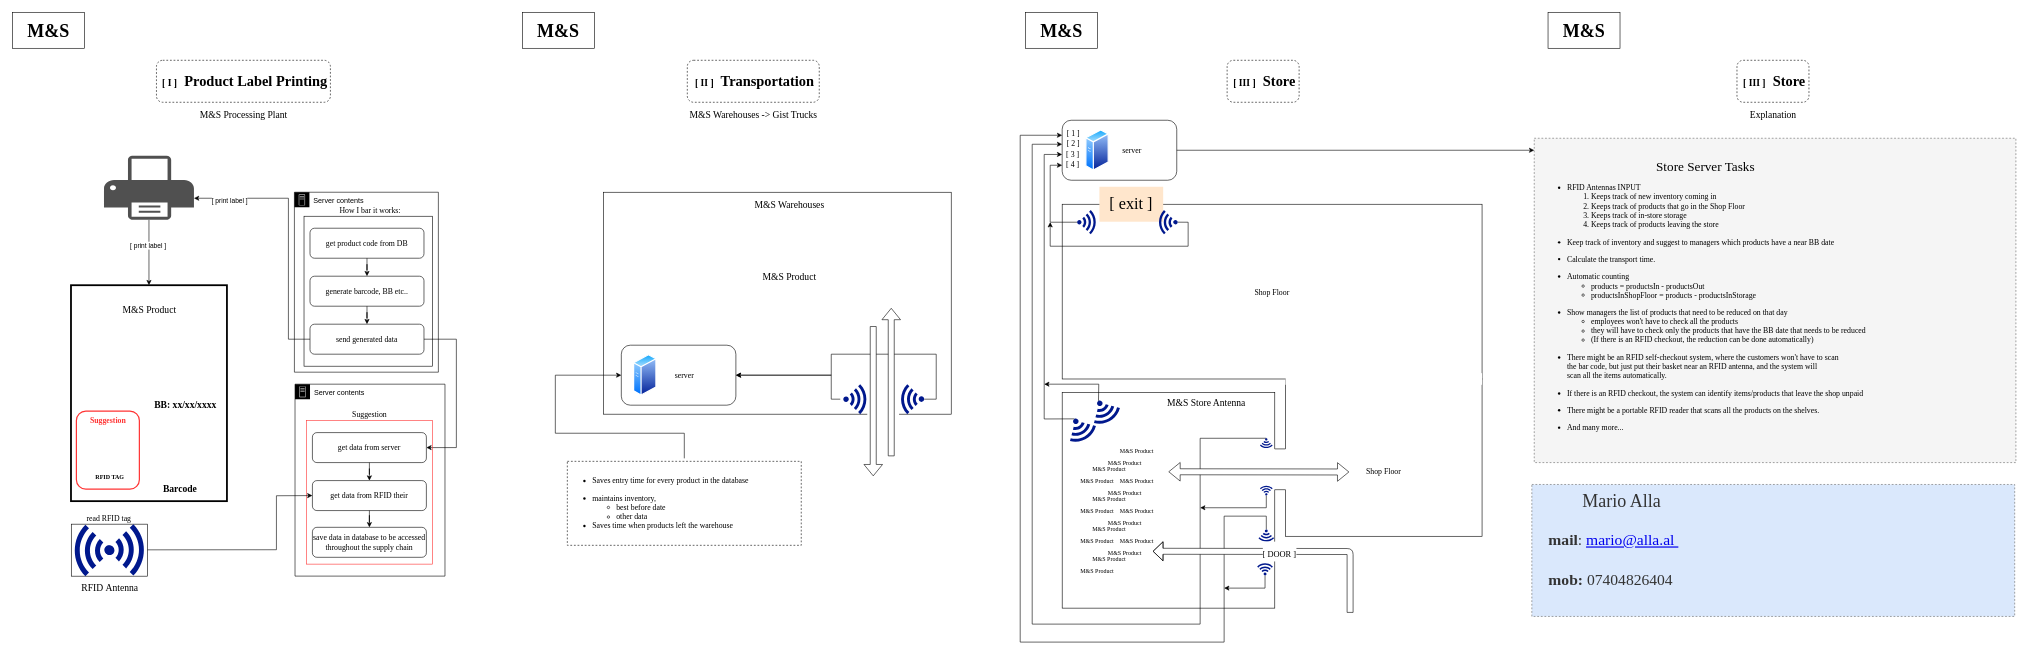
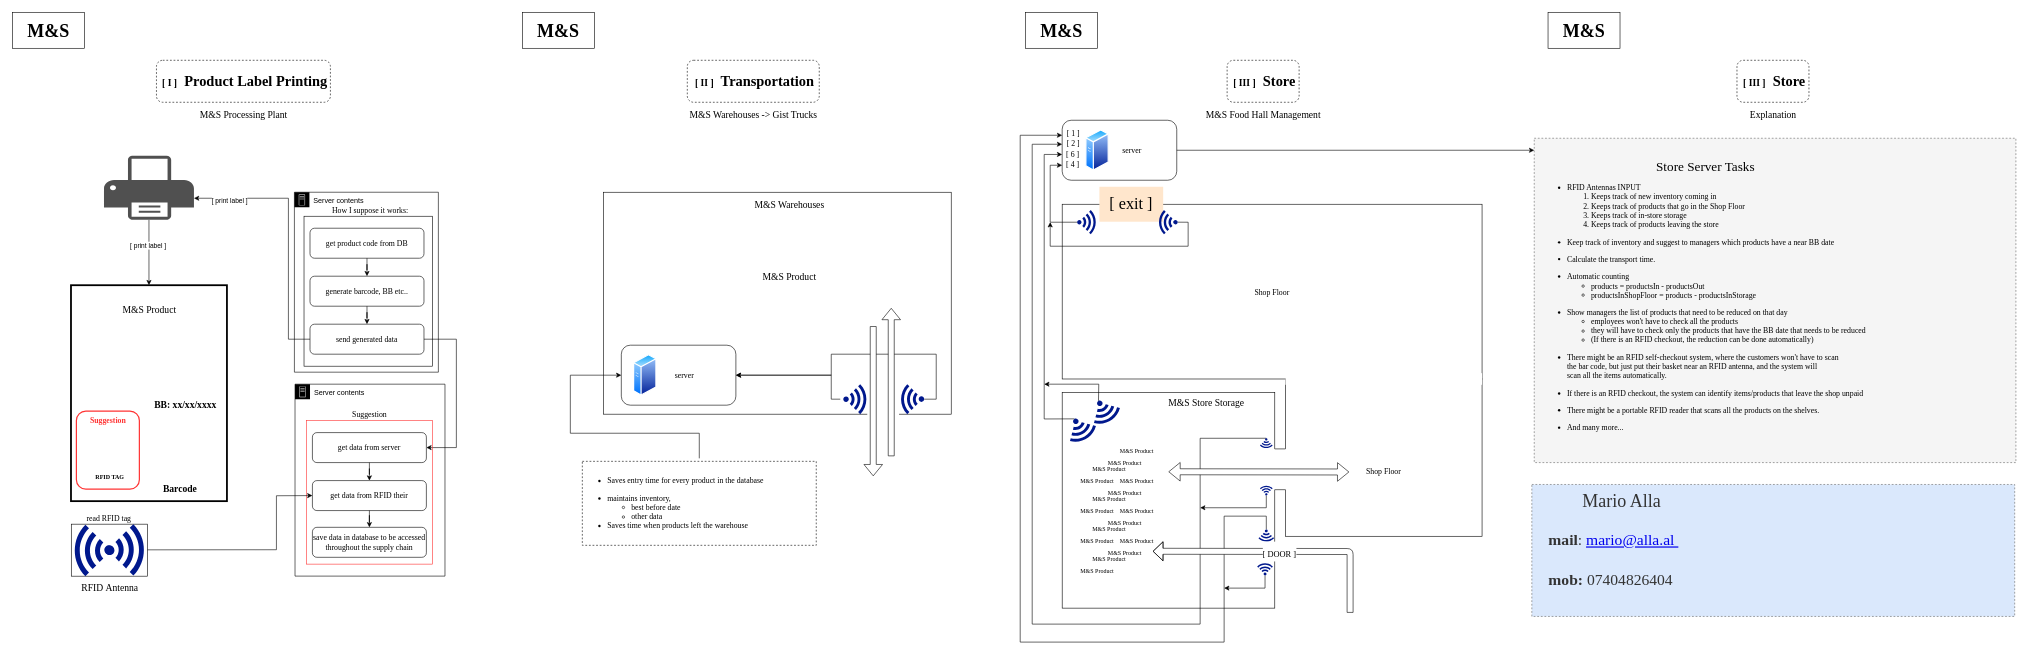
node "M&S Food Hall Management": added
node "[ 3 ]": label "[ 3 ]" -> "[ 6 ]"
node "How I bar it works:": label "How I bar it works:" -> "How I suppose it works:"
node "M&S Store Antenna": label "M&S Store Antenna" -> "M&S Store Storage"
node "Saves entry time for every product in the database maintains inventory, best before date other data Saves time when products left the warehouse": moved (684, 503) -> (699, 503)
